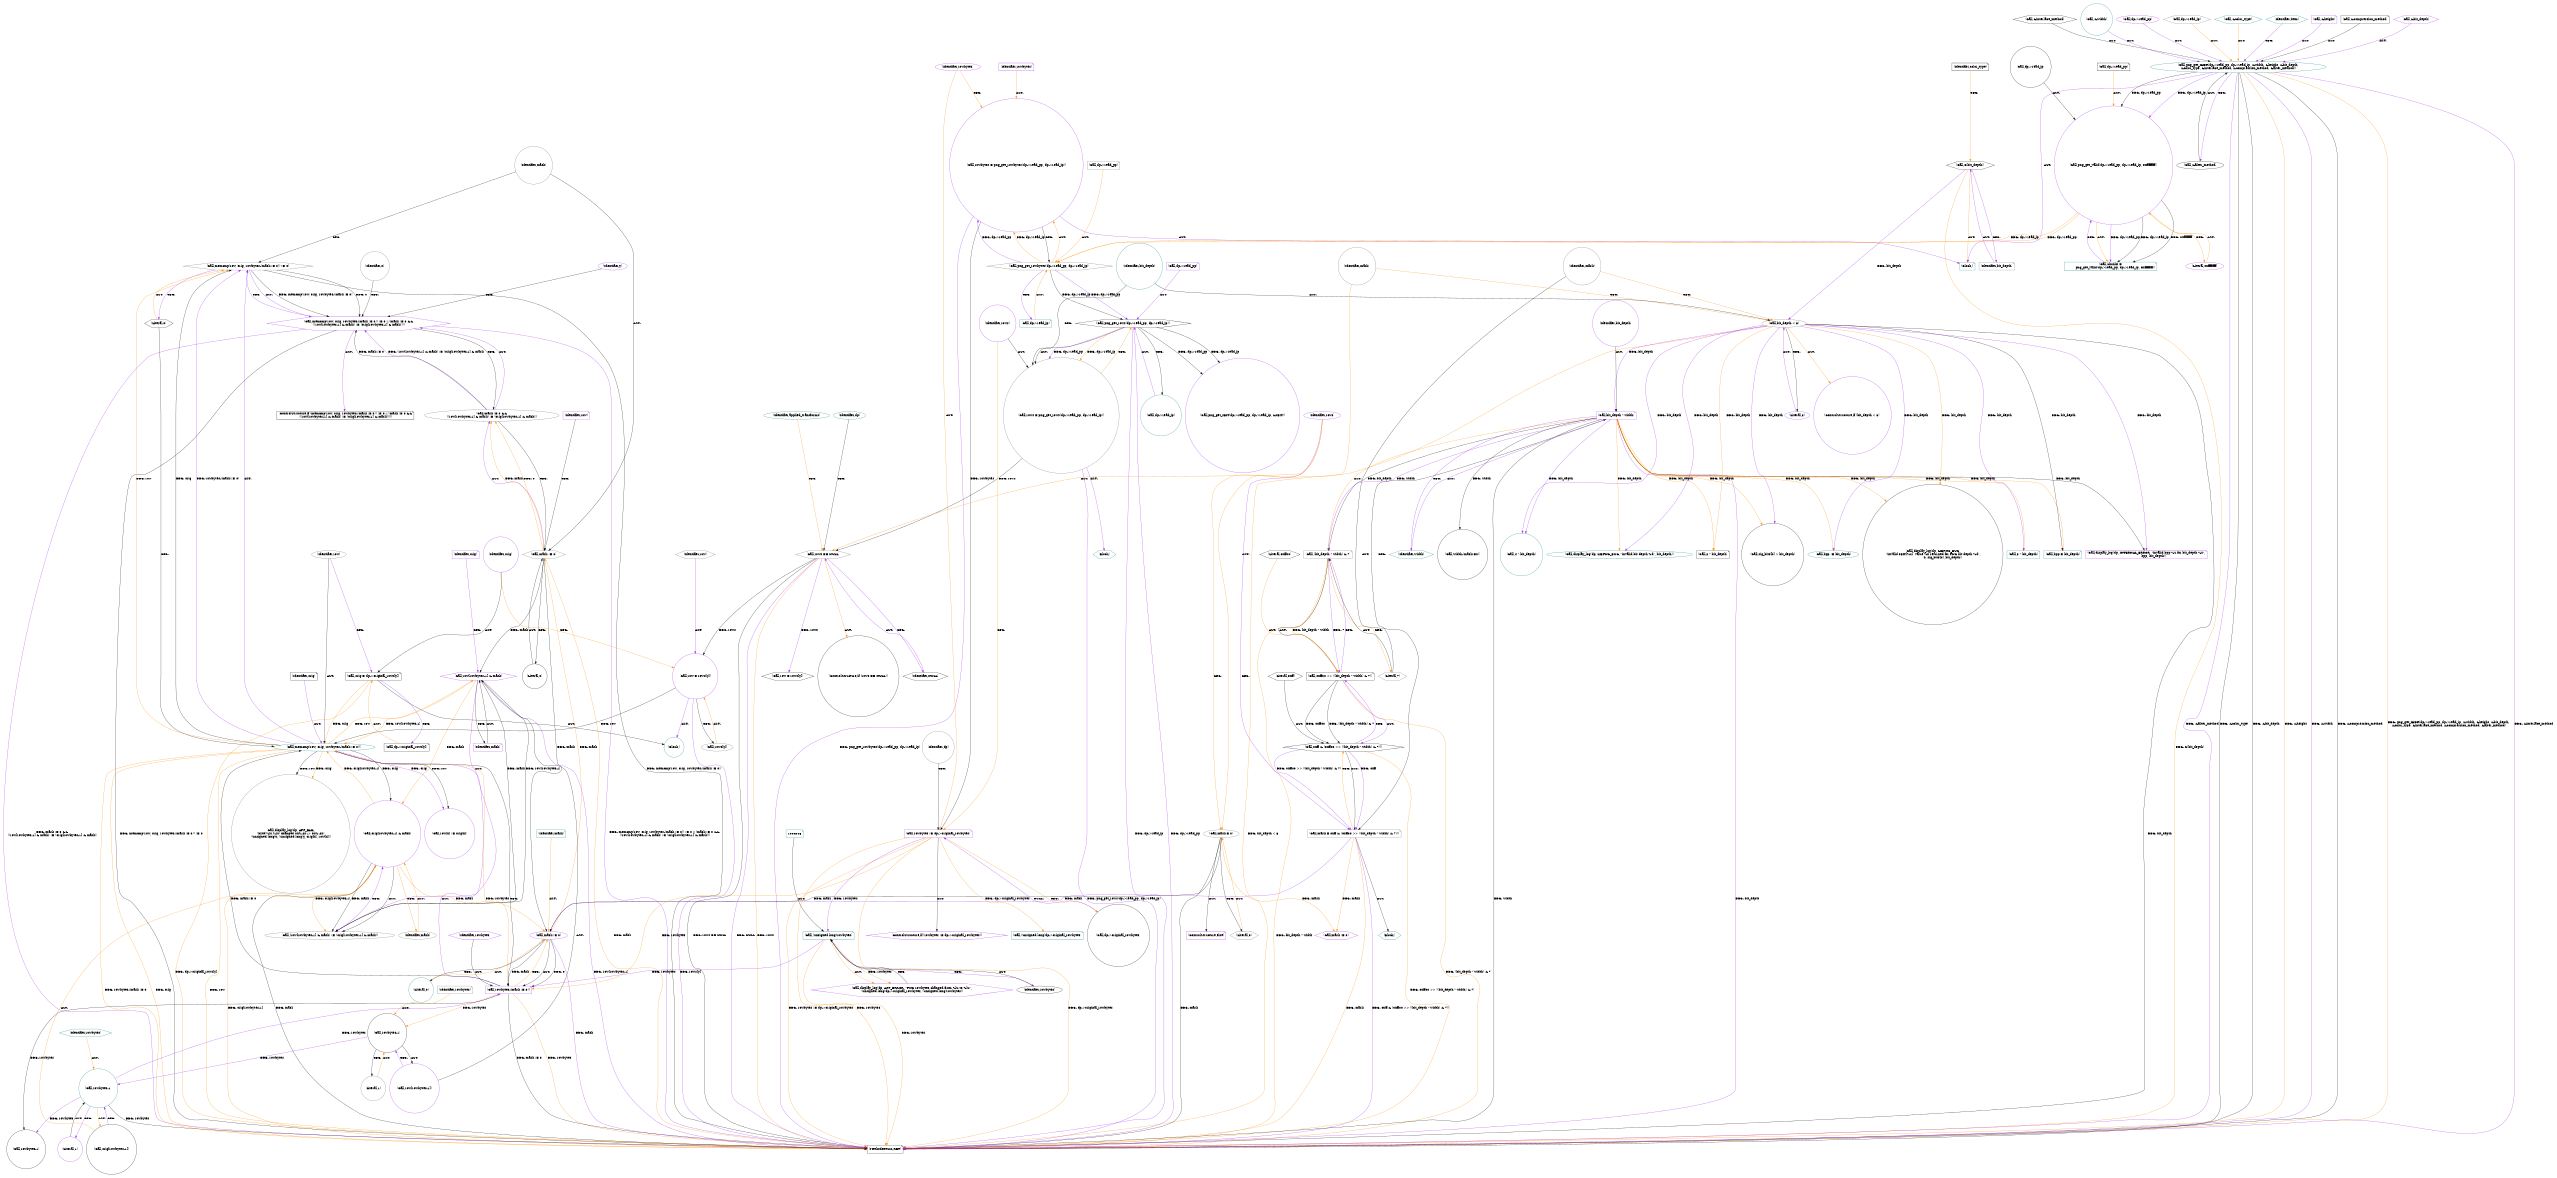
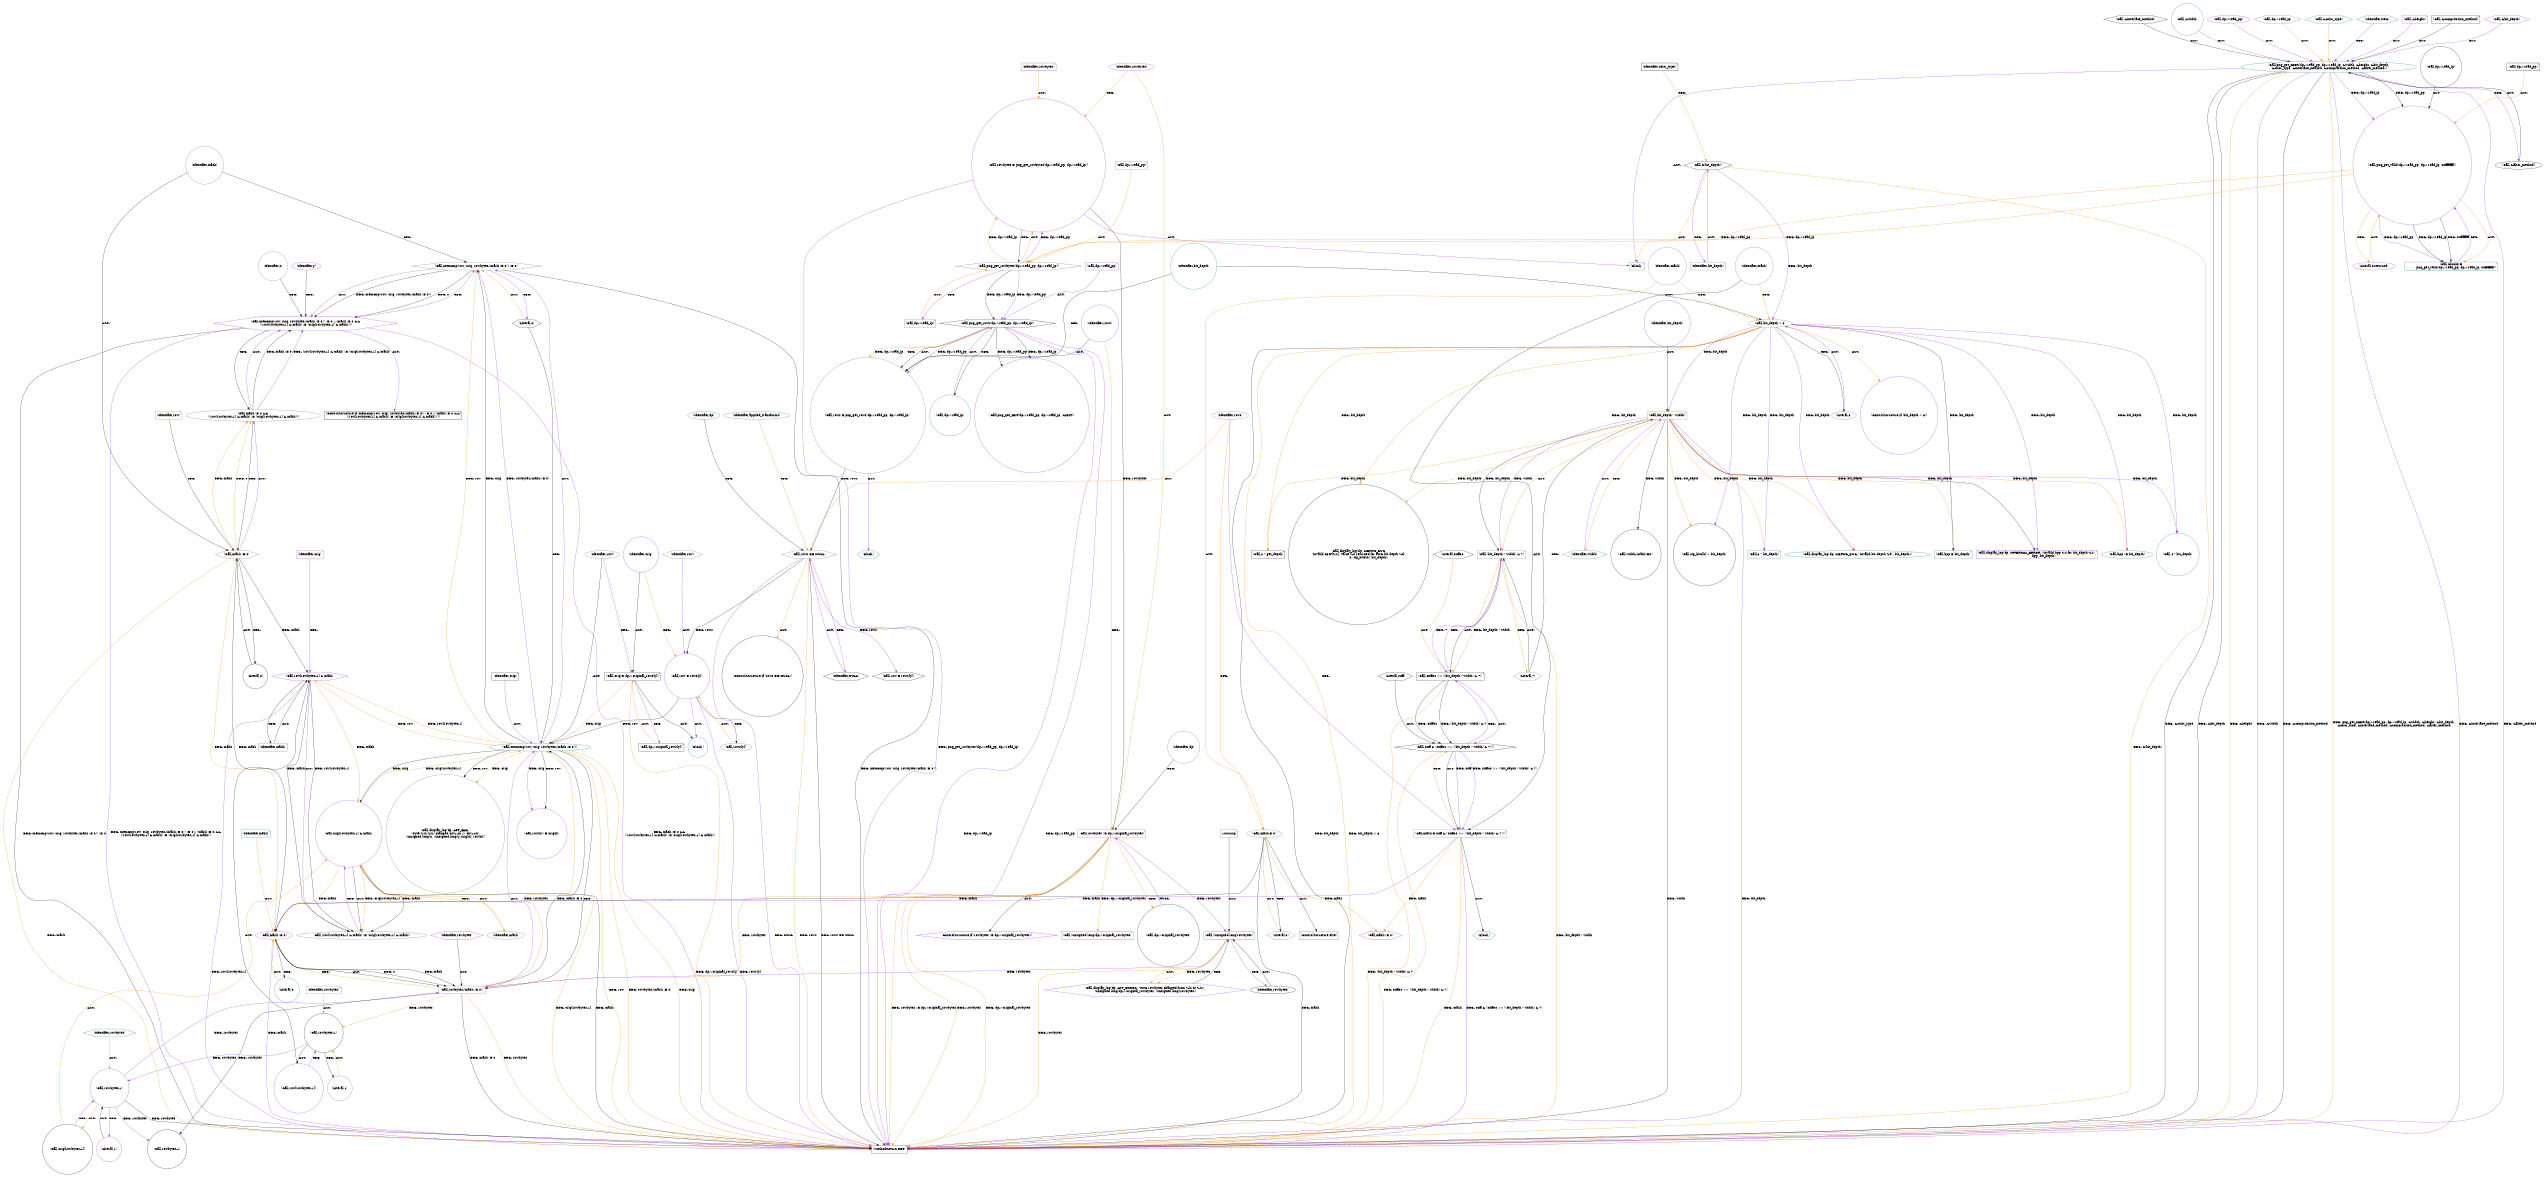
node "(Literal,0xffffffff)": label "(Literal,0xffffffff)" -> "(Literal,0returned)"
edge "(Call,bit_depth * width)" -> "(Identifier,width)": color purple -> darkorange
node "(Call,2 * bit_depth)": label "(Call,2 * bit_depth)" -> "(Call,2 * get_depth)"
edge "(Call,rows = png_get_rows(dp->read_pp, dp->read_ip))" -> "(MethodReturn,RET)": removed, label "DDG: png_get_rows(dp->read_pp, dp->read_ip)"
